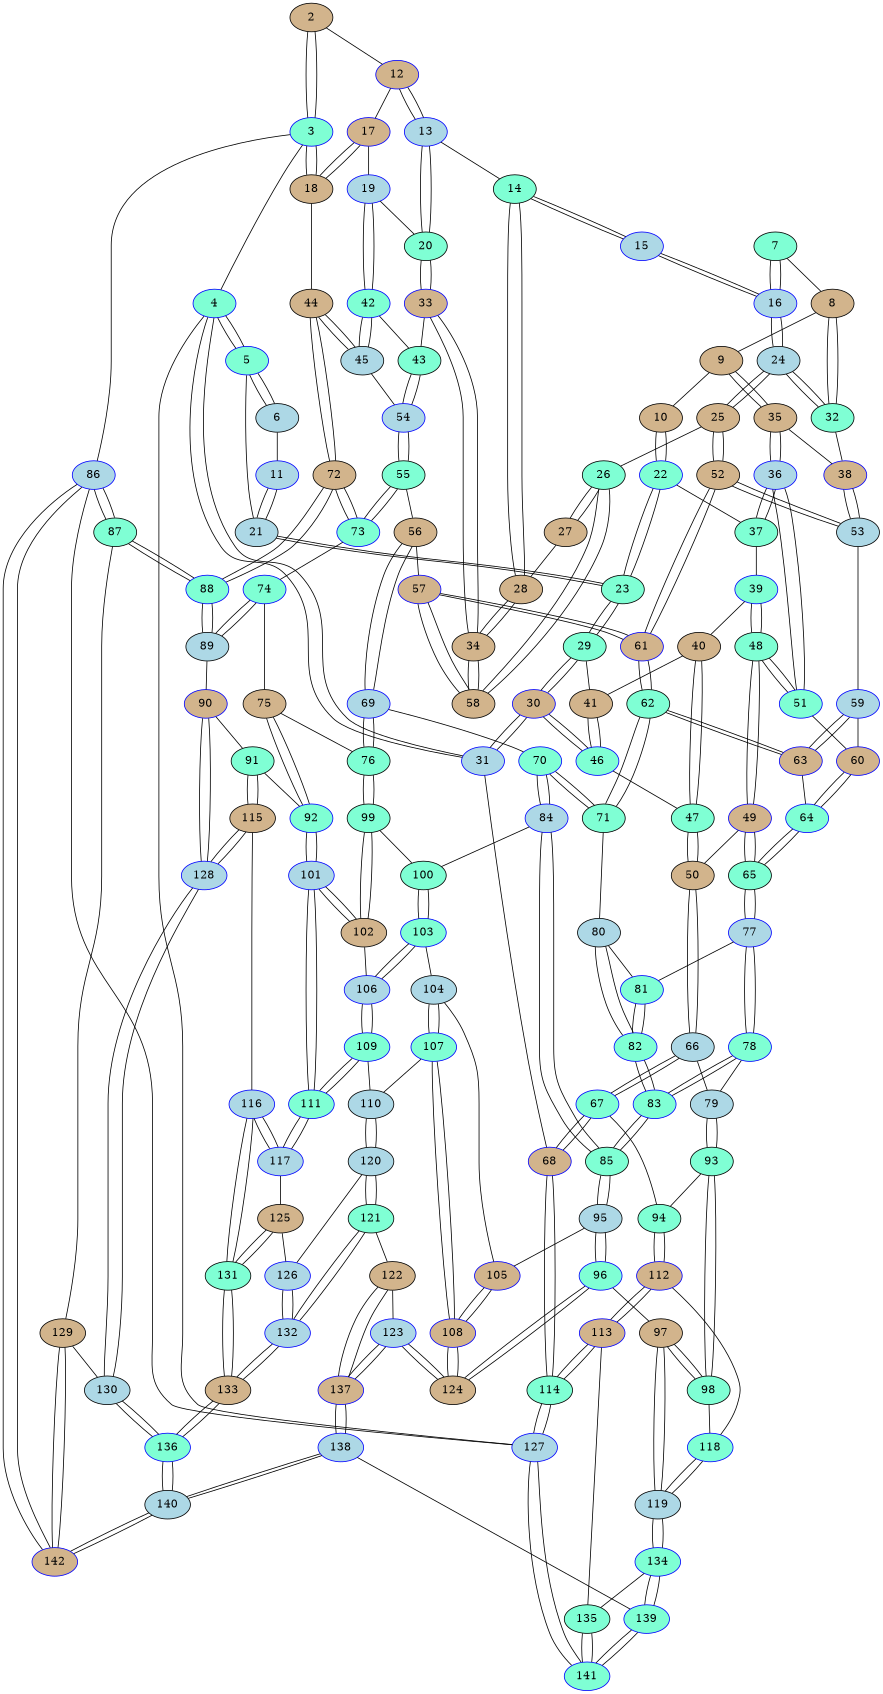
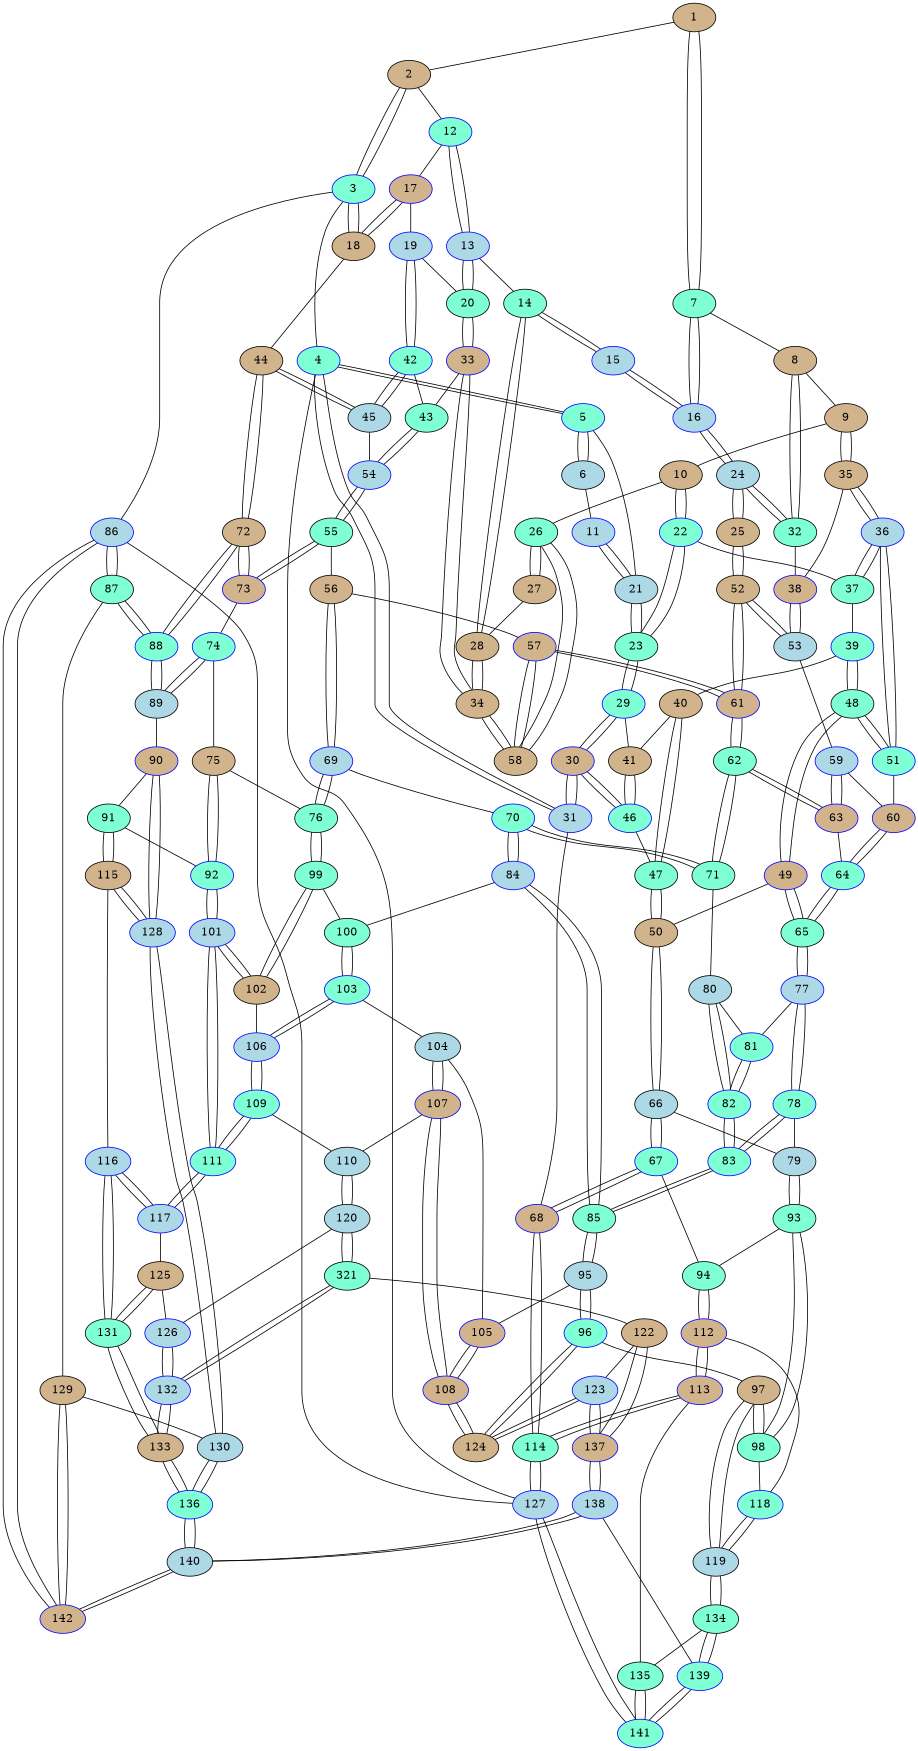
node "1": added
node "12": fillcolor tan -> aquamarine
edge "25" -- "26": now "10" -- "26"
node "73": fillcolor aquamarine -> tan
node "29": color black -> blue
node "107": fillcolor aquamarine -> tan
node "121": label "121" -> "321"
node "134": color blue -> black
